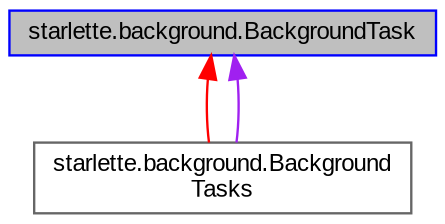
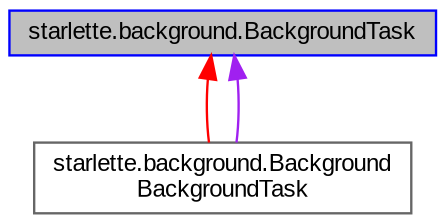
node "starlette.background.Background Tasks": label "starlette.background.Background Tasks" -> "starlette.background.Background BackgroundTask"
